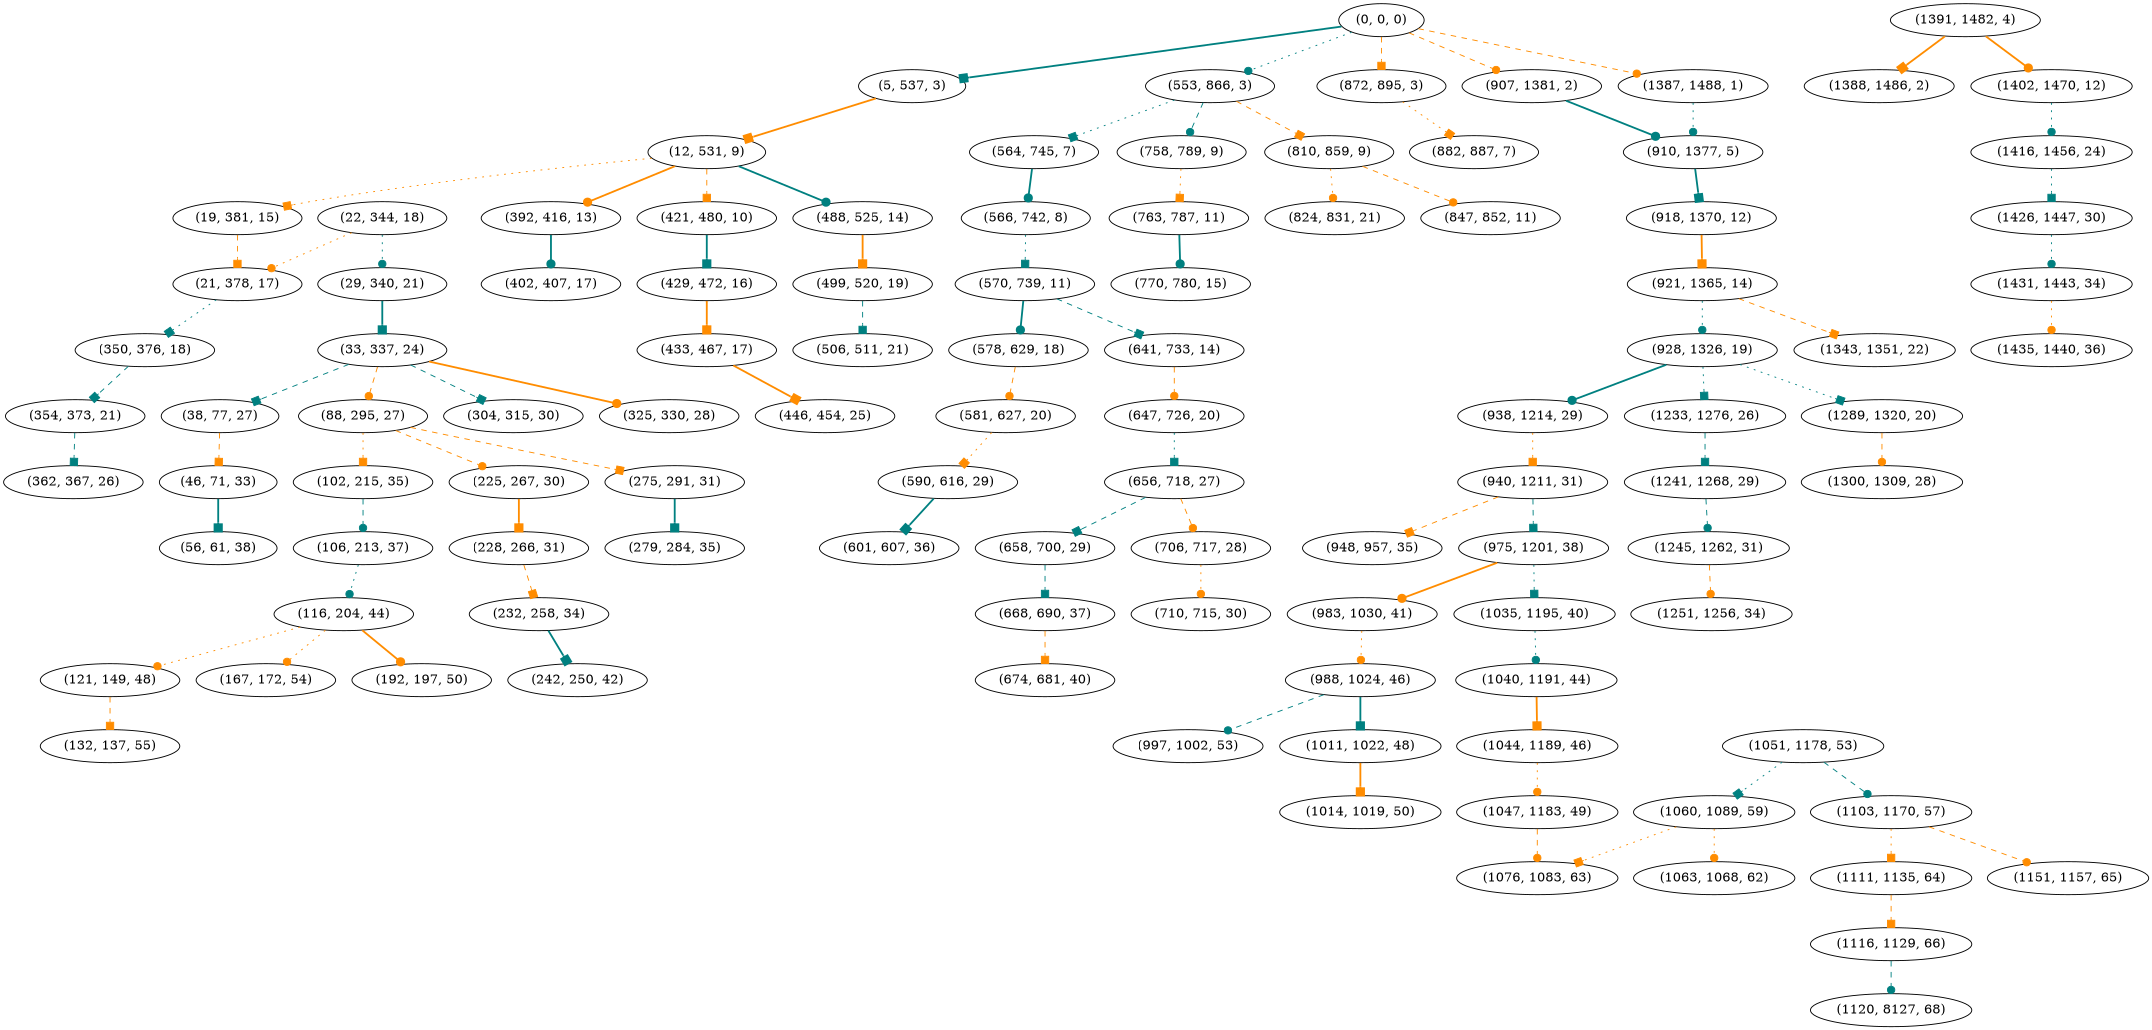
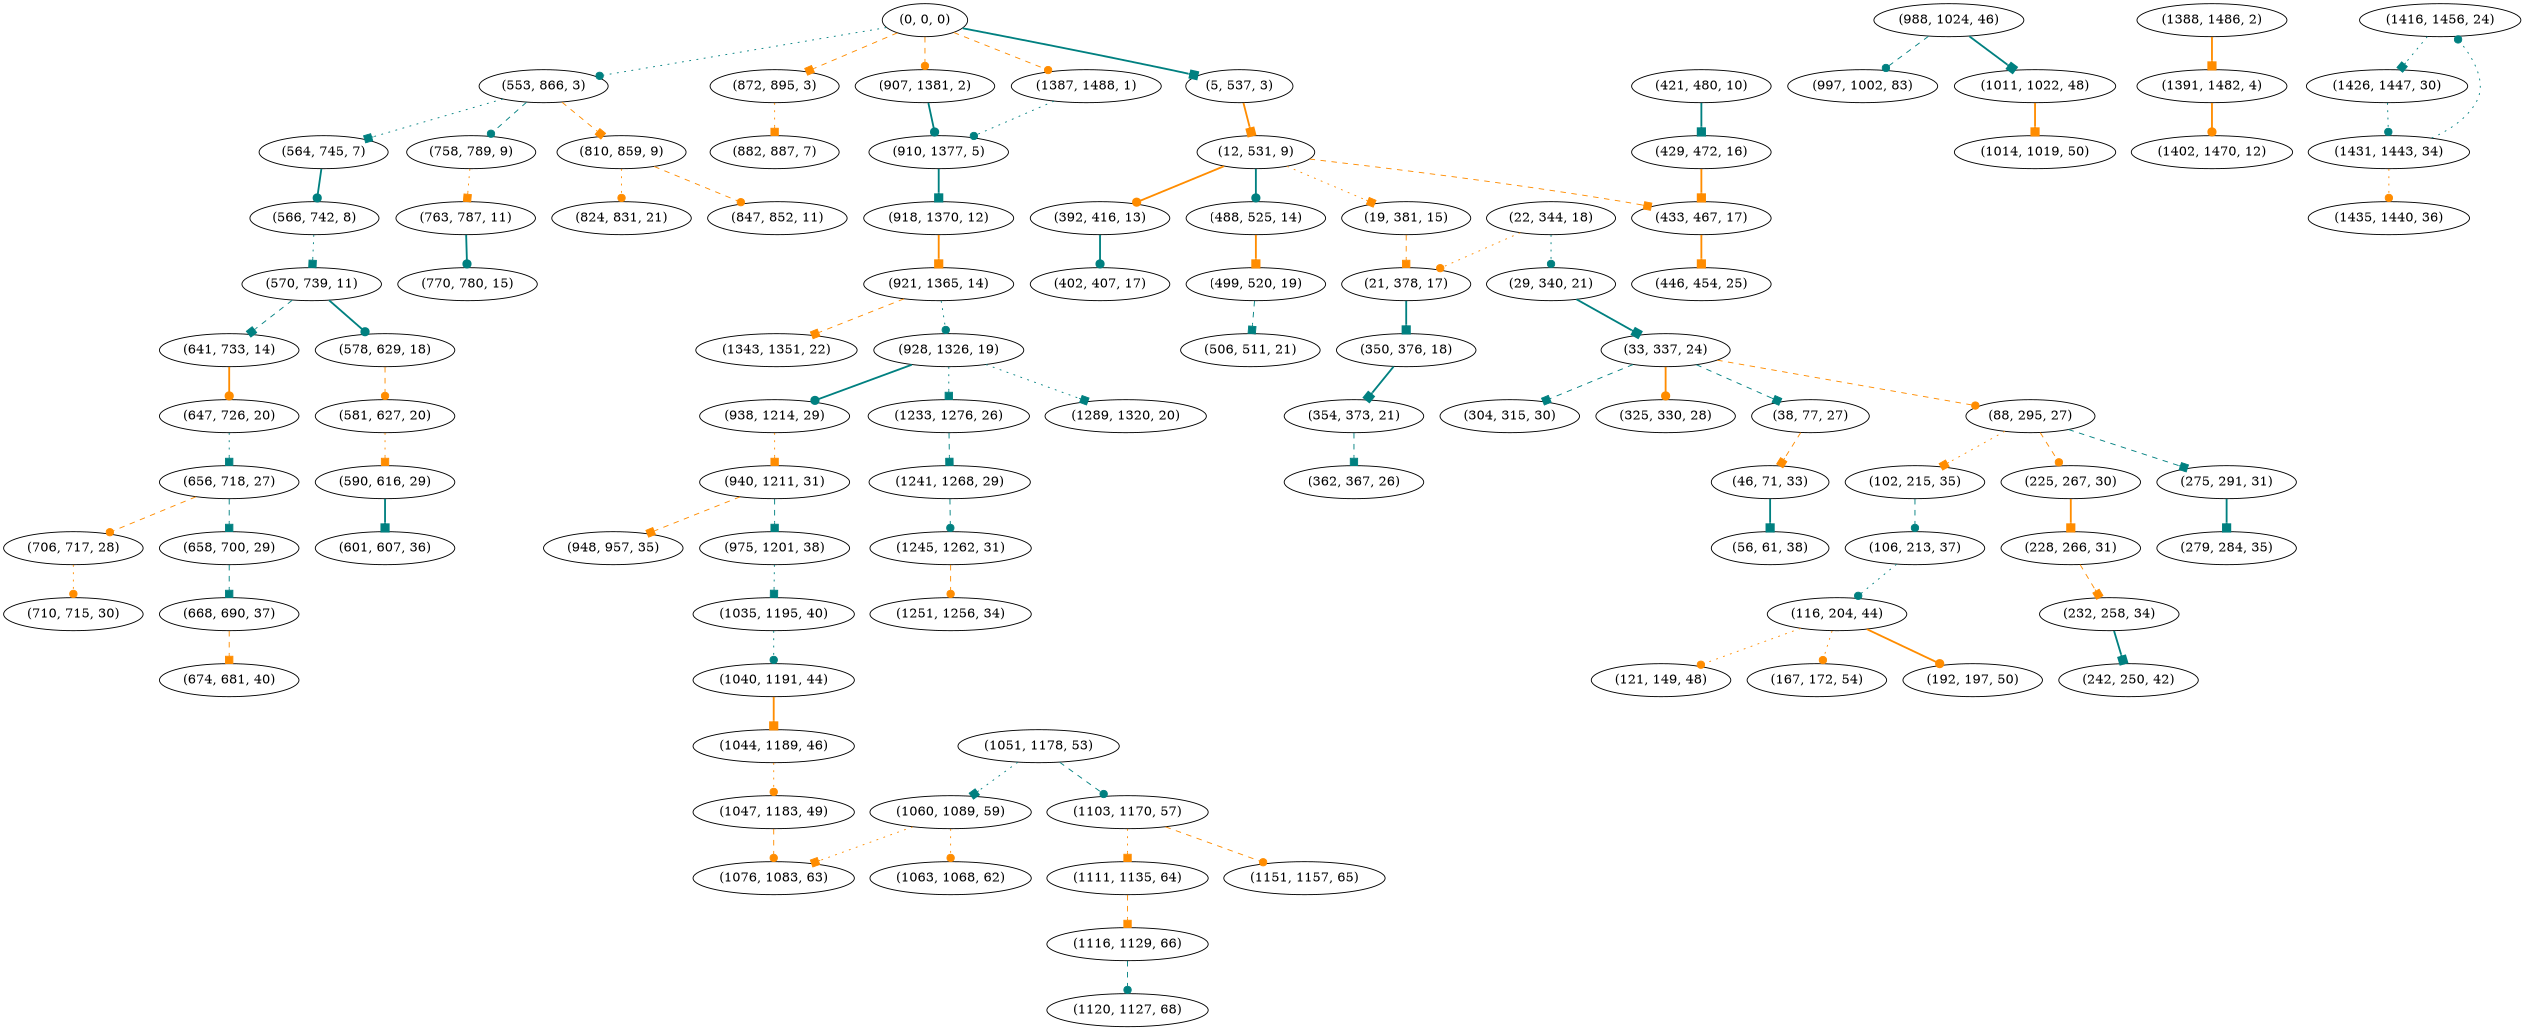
edge "(1391, 1482, 4)" -> "(1388, 1486, 2)": reversed
edge "(1402, 1470, 12)" -> "(1416, 1456, 24)": now "(1431, 1443, 34)" -> "(1416, 1456, 24)"
edge "(12, 531, 9)" -> "(421, 480, 10)": now "(12, 531, 9)" -> "(433, 467, 17)"
edge "(21, 378, 17)" -> "(350, 376, 18)": style dotted -> bold
edge "(350, 376, 18)" -> "(354, 373, 21)": style dashed -> bold
edge "(641, 733, 14)" -> "(647, 726, 20)": style dashed -> bold
edge "(88, 295, 27)" -> "(275, 291, 31)": color darkorange -> teal
node "(1300, 1309, 28)": removed
node "(983, 1030, 41)": removed
node "(132, 137, 55)": removed
node "(997, 1002, 53)": label "(997, 1002, 53)" -> "(997, 1002, 83)"
node "(1120, 8127, 68)": label "(1120, 8127, 68)" -> "(1120, 1127, 68)"
